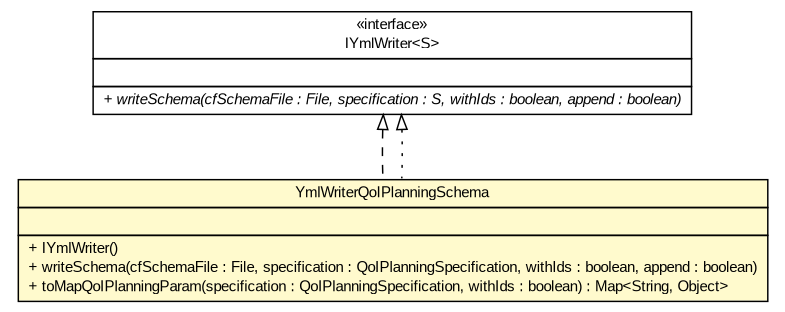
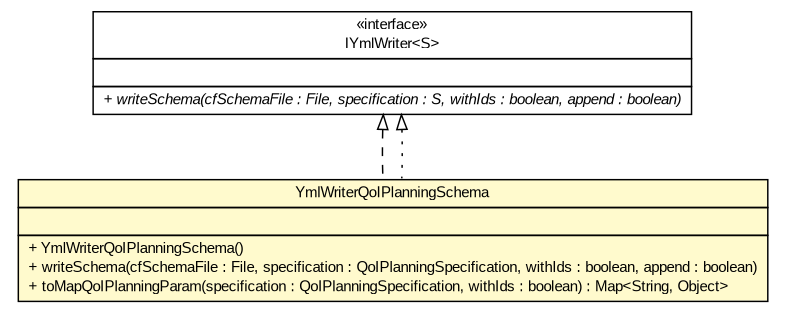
node "YmlWriterQoIPlanningSchema": text "+ IYmlWriter()" -> "+ YmlWriterQoIPlanningSchema()"
